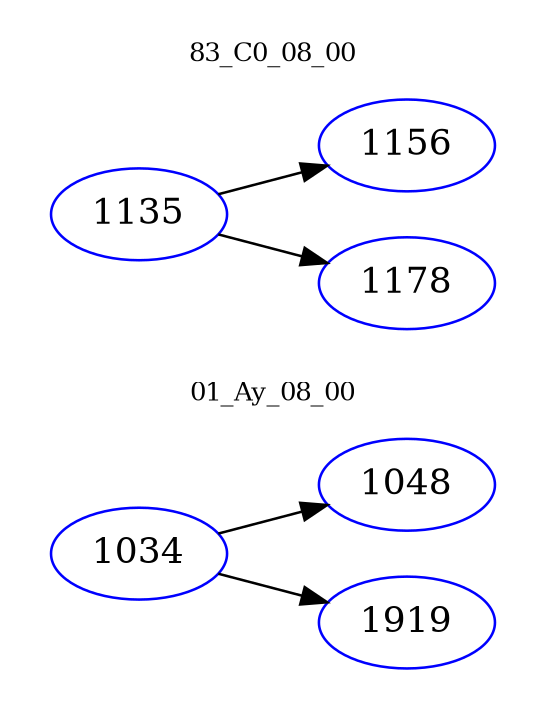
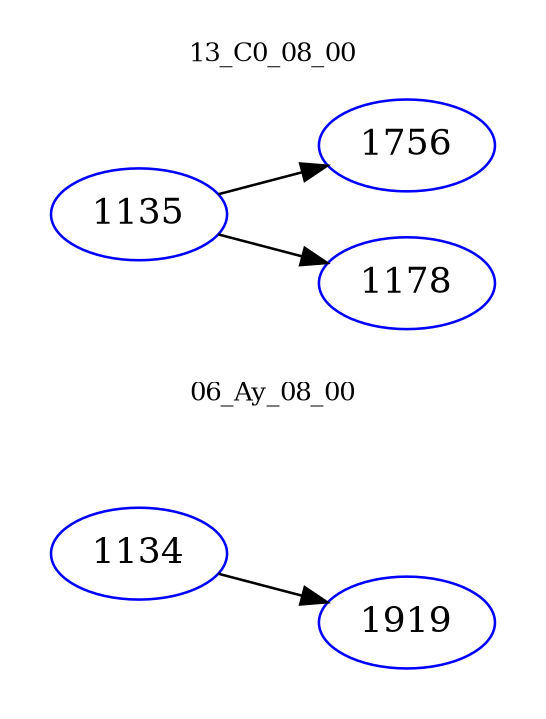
cluster "83_C0_08_00": label "83_C0_08_00" -> "13_C0_08_00"
node "1156": label "1156" -> "1756"
cluster "01_Ay_08_00": label "01_Ay_08_00" -> "06_Ay_08_00"
node "1048": removed
node "1034": label "1034" -> "1134"
